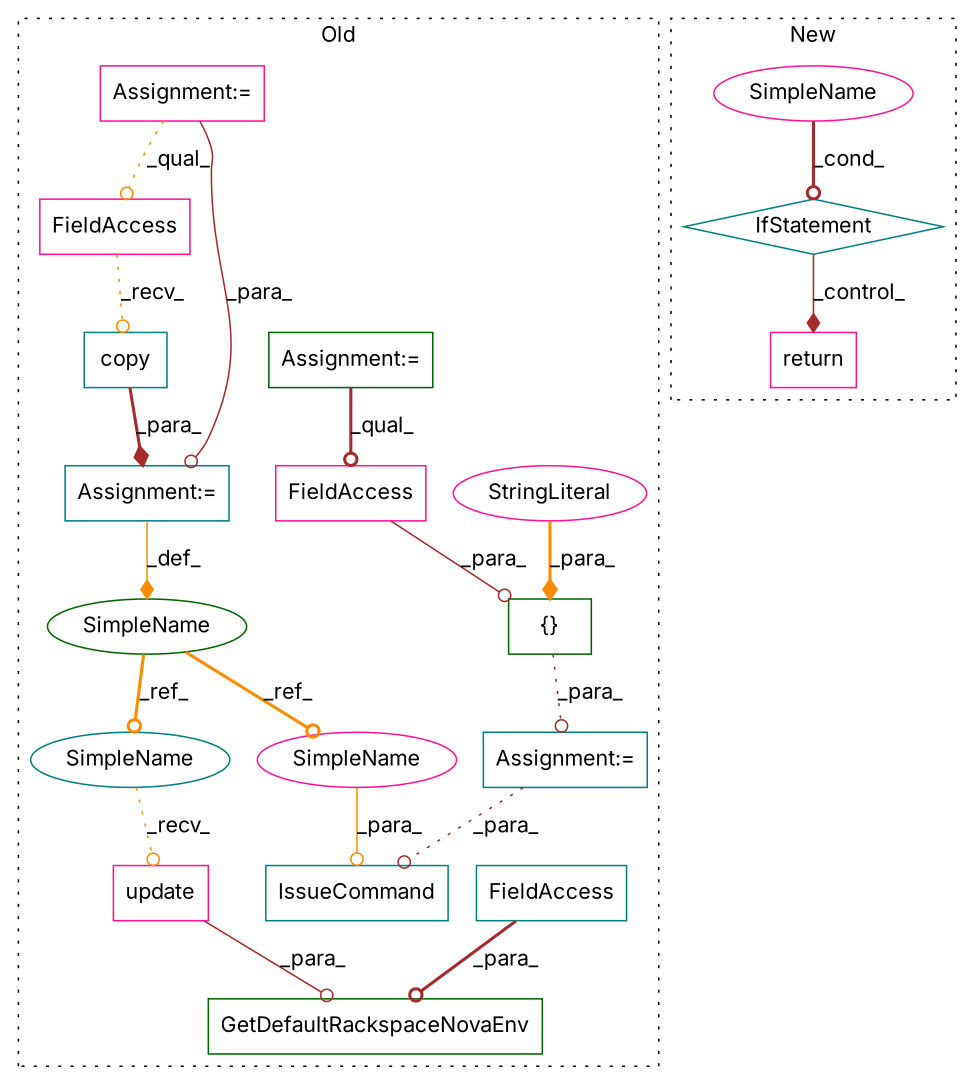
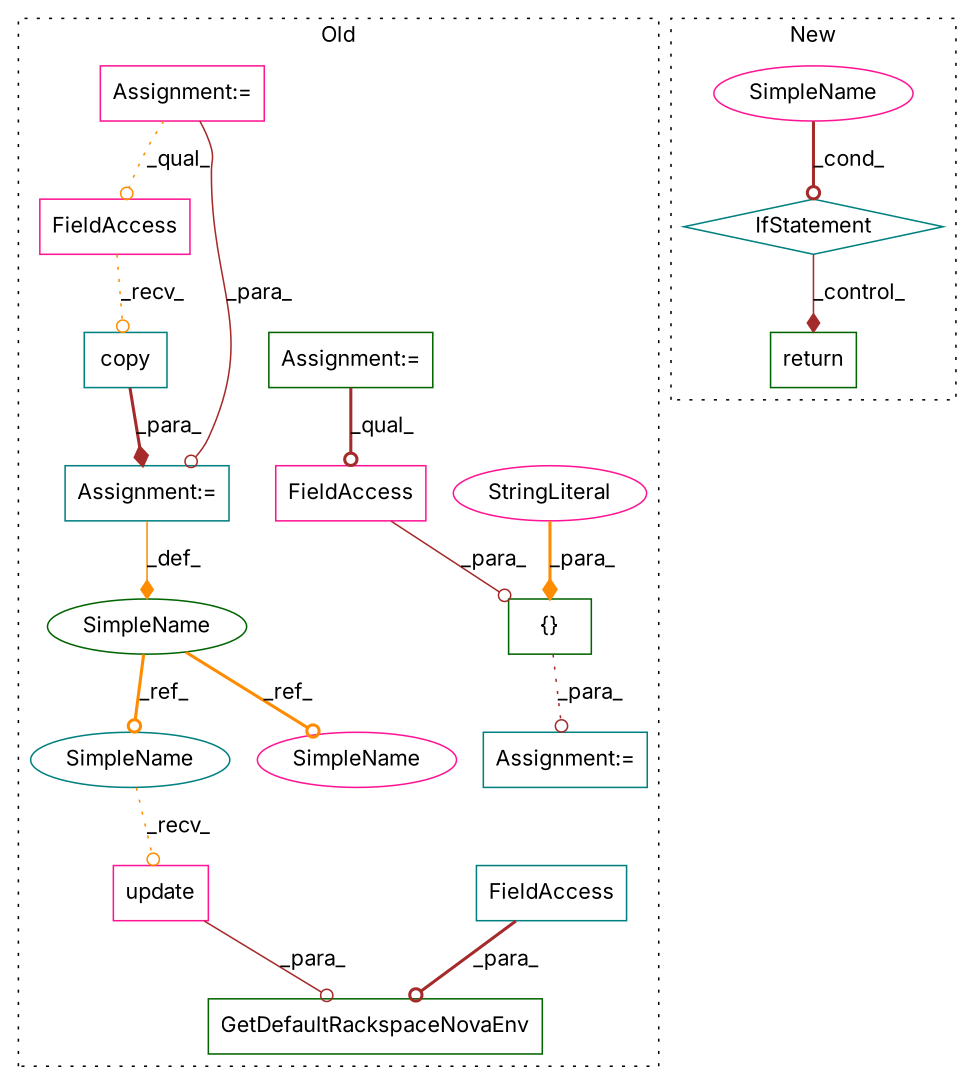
node "return": color deeppink -> darkgreen
node "IssueCommand": removed
